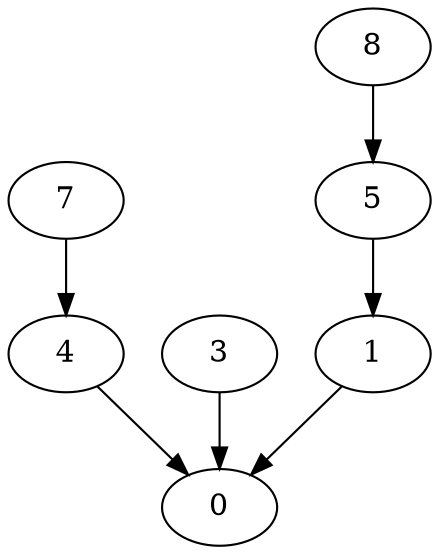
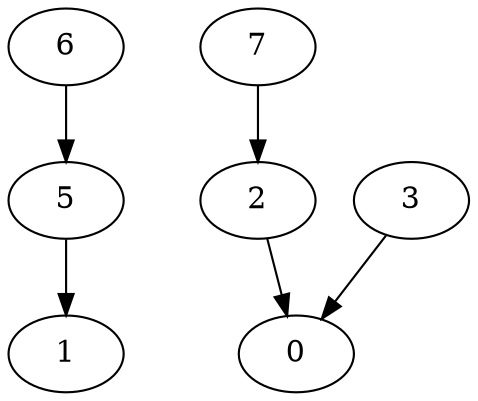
node "8": label "8" -> "6"
node "4": label "4" -> "2"
edge "1" -> "0": removed
